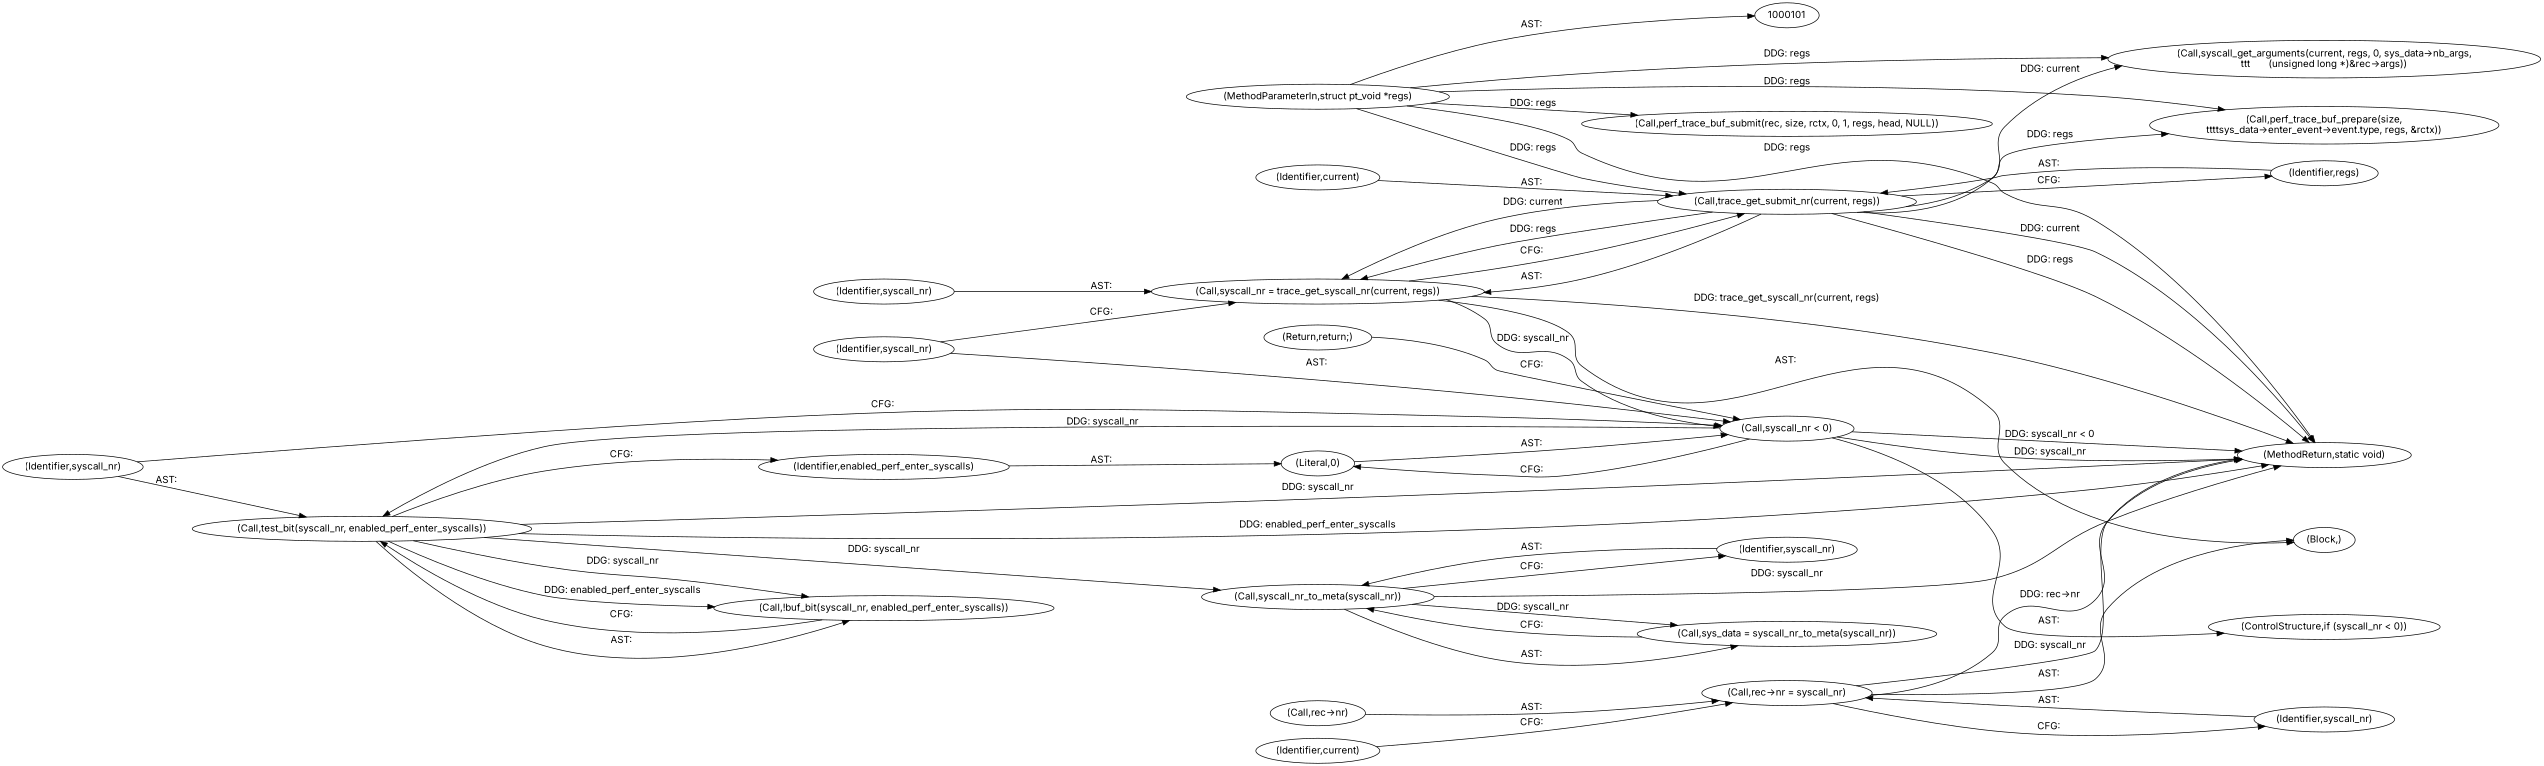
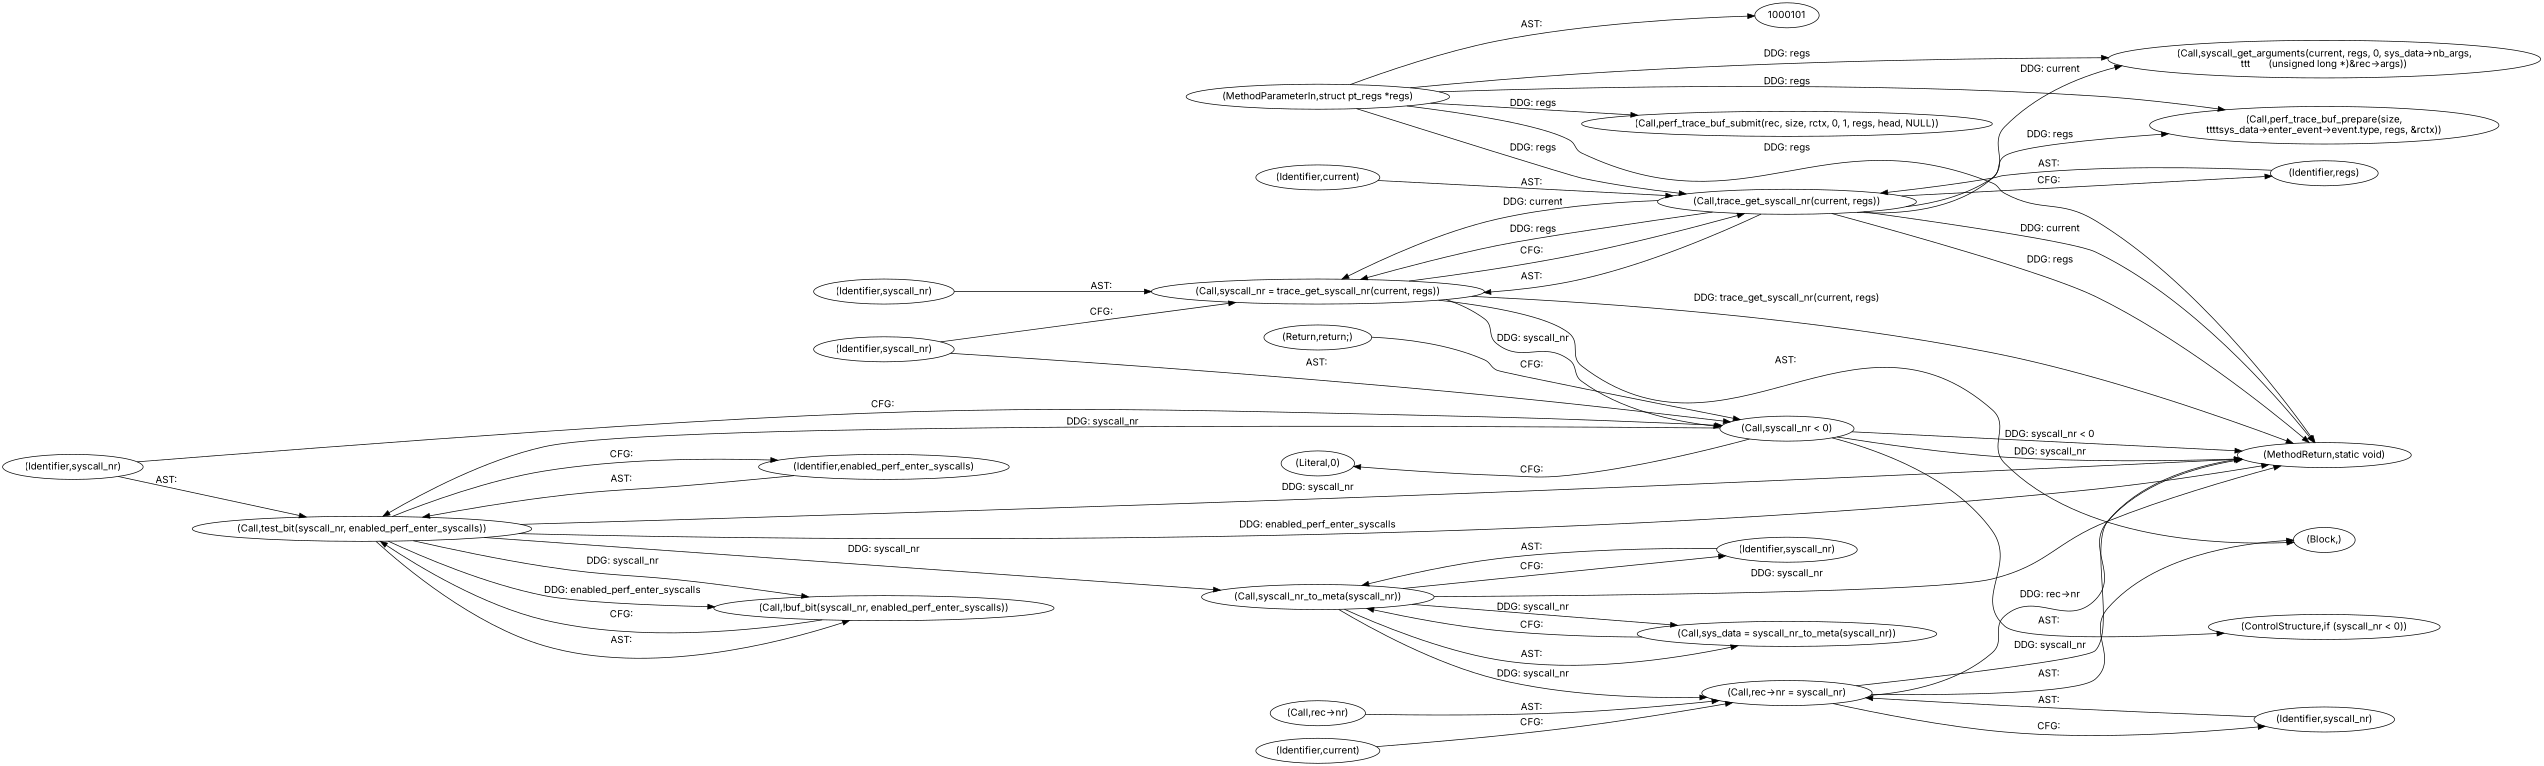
node "(MethodParameterIn,struct pt_void *regs)": label "(MethodParameterIn,struct pt_void *regs)" -> "(MethodParameterIn,struct pt_regs *regs)"
node "(Call,trace_get_submit_nr(current, regs))": label "(Call,trace_get_submit_nr(current, regs))" -> "(Call,trace_get_syscall_nr(current, regs))"
edge "(Literal,0)" -> "(Call,syscall_nr < 0)": removed, label "AST:"
edge "(Identifier,enabled_perf_enter_syscalls)" -> "(Literal,0)": now "(Identifier,enabled_perf_enter_syscalls)" -> "(Call,test_bit(syscall_nr, enabled_perf_enter_syscalls))"
edge "(Call,syscall_nr_to_meta(syscall_nr))" -> "(Call,rec->nr = syscall_nr)": added, label "DDG: syscall_nr"
